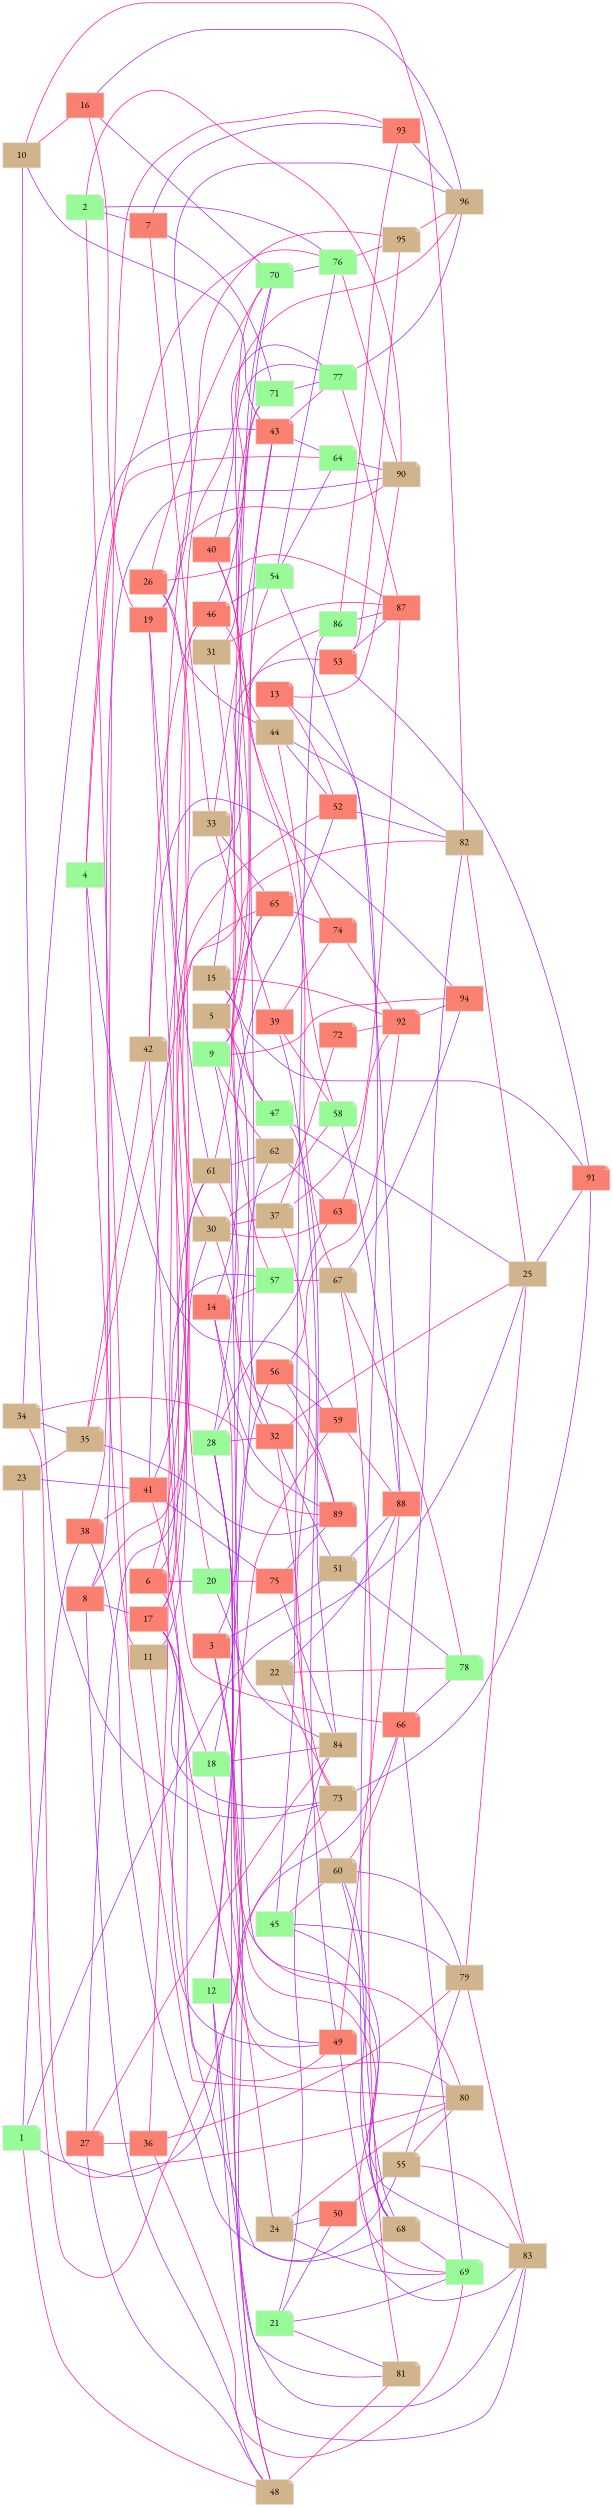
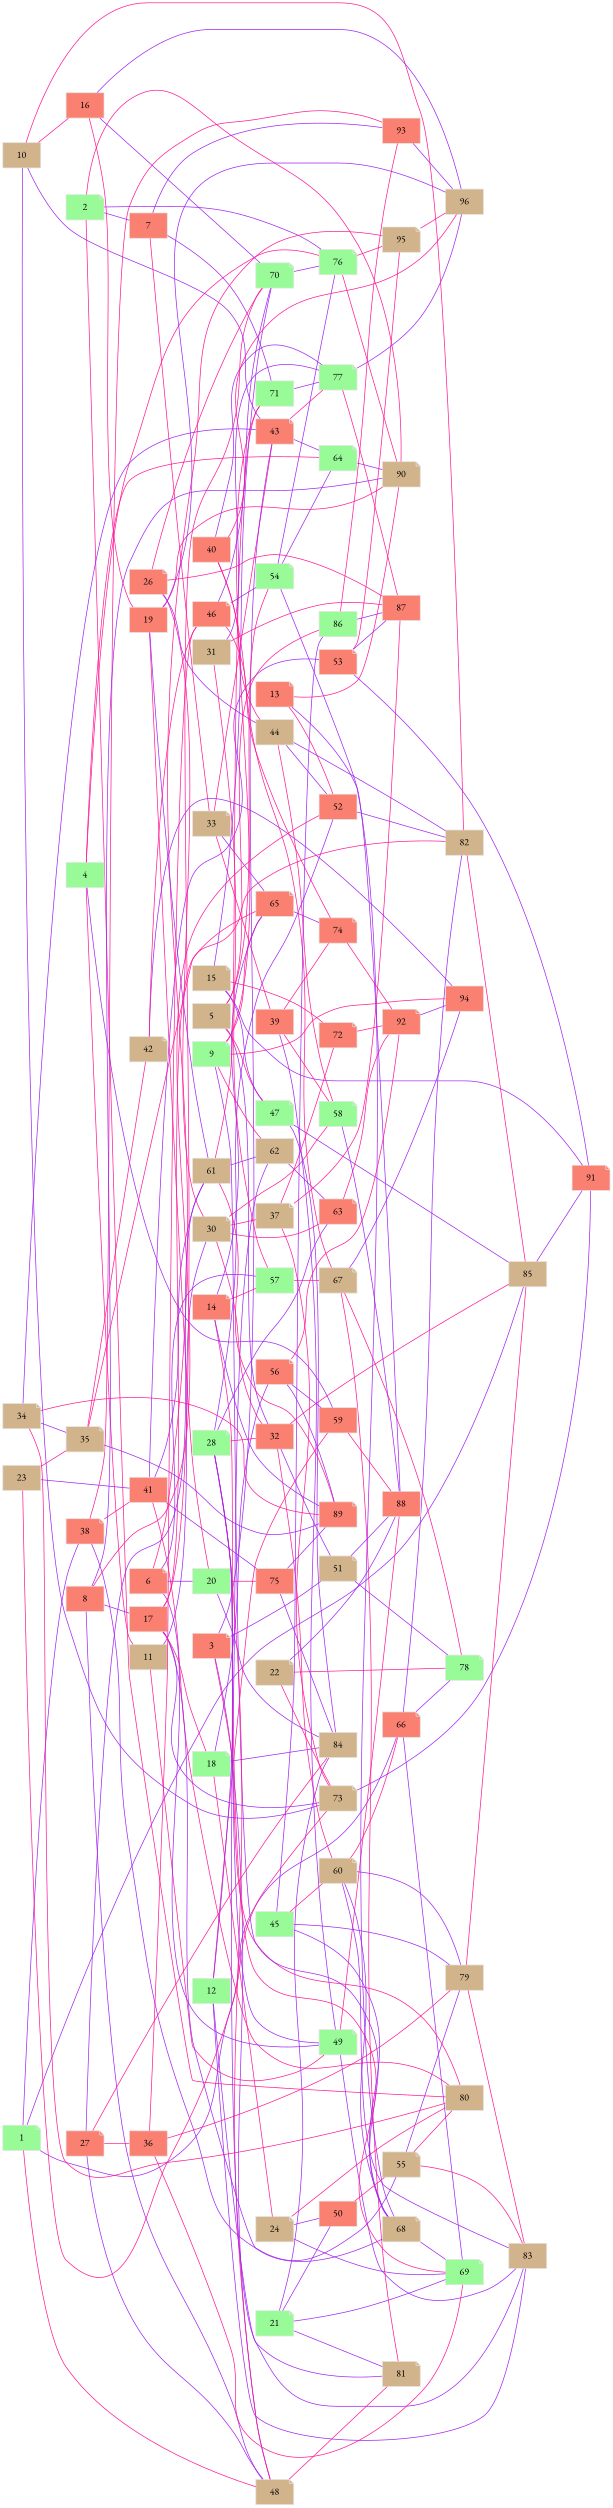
edge "15" -- "92": now "15" -- "72"
node "25": label "25" -> "85"
edge "42" -- "66": removed
node "49": fillcolor salmon -> palegreen
